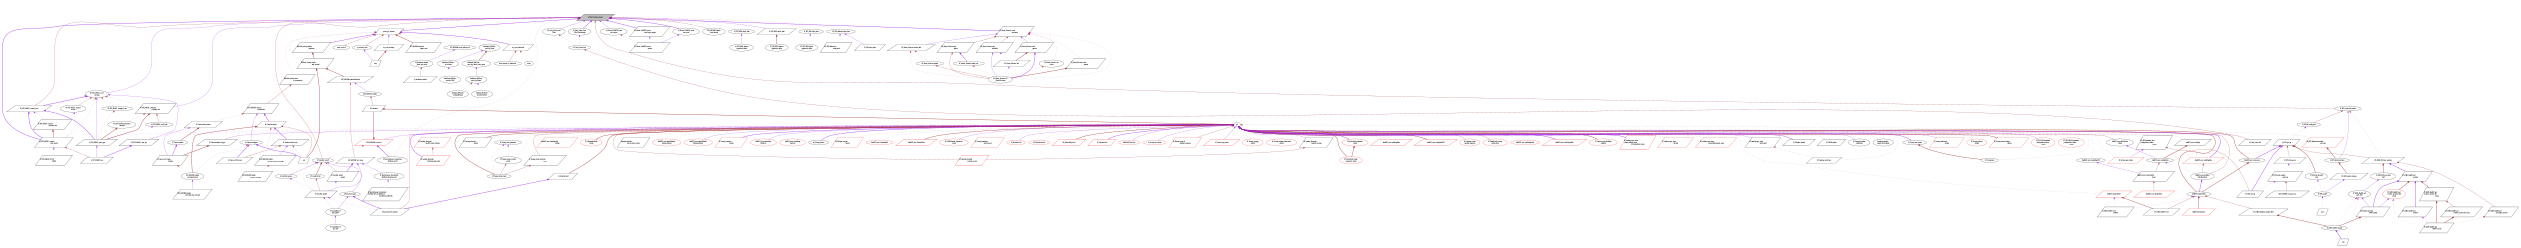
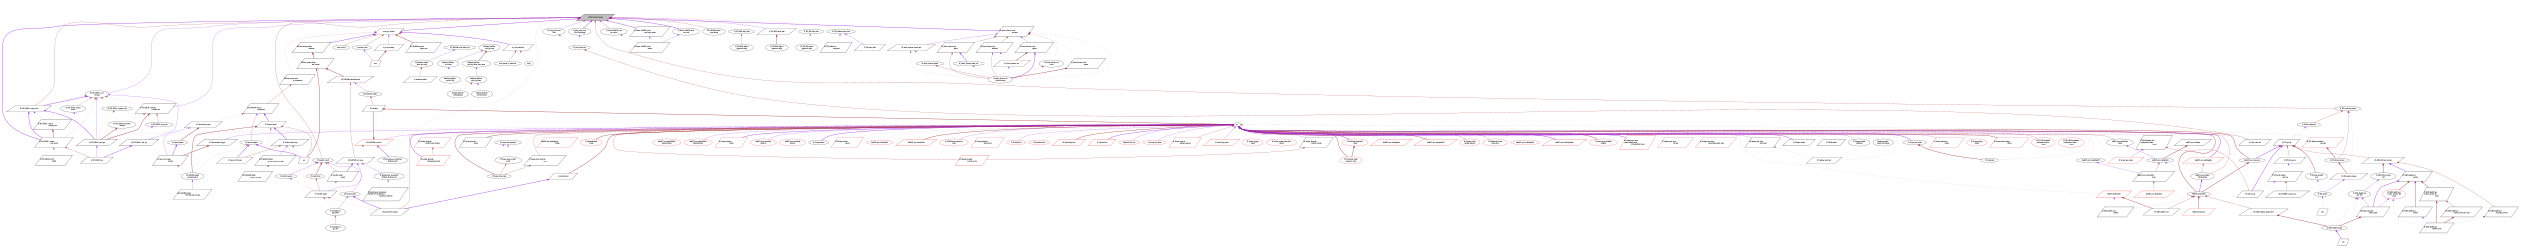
edge "AP_AHRS_DCM::get_position" -> "AP_GPS::send_blob_update": now "AP_GPS::update_instance" -> "AP_GPS::send_blob_update"
node "SoaringController:: check_cruise_criteria": removed
